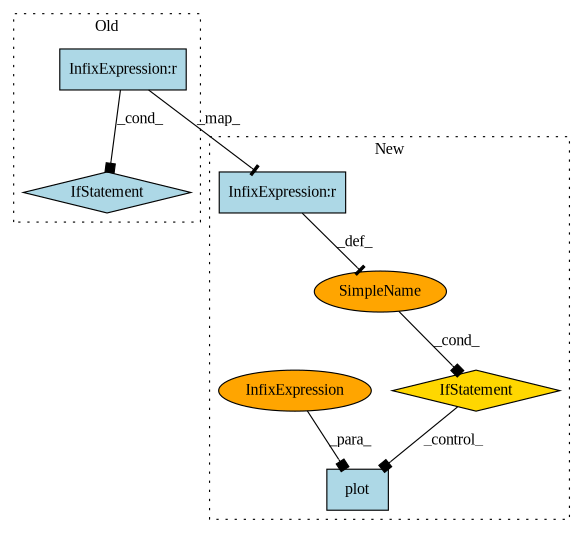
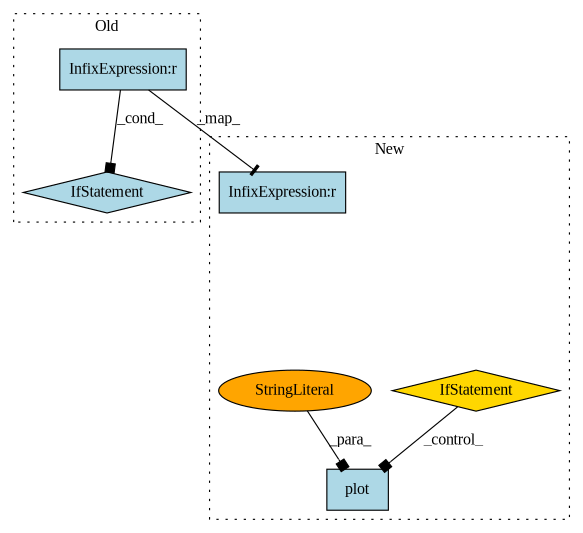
node "SimpleName": removed
node "InfixExpression": label "InfixExpression" -> "StringLiteral"
